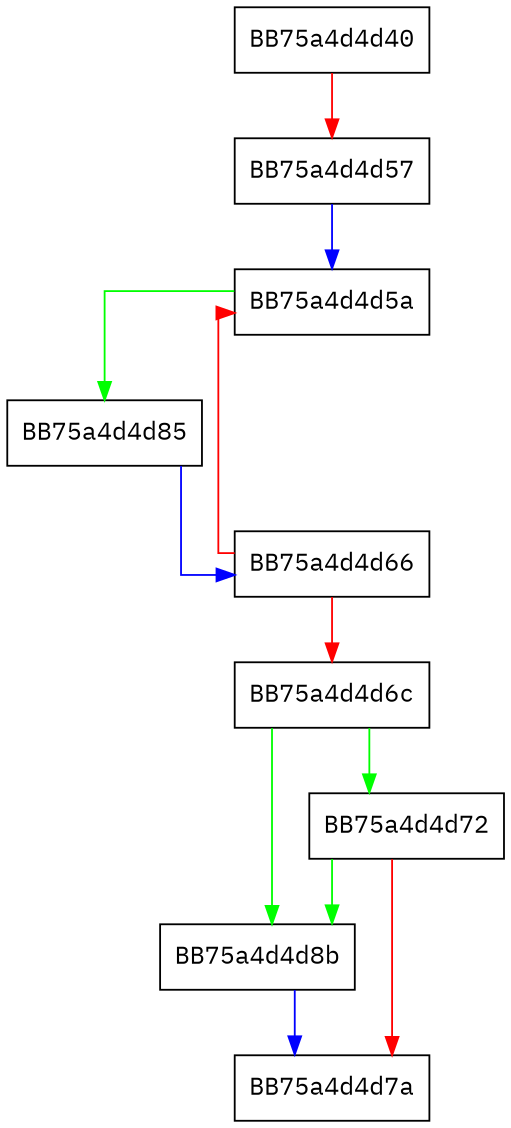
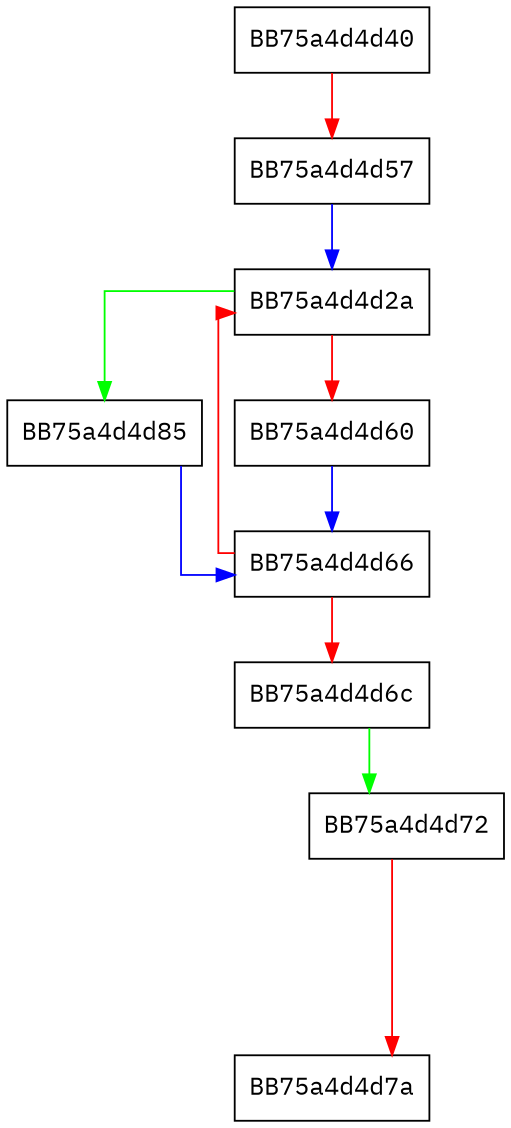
node "BB75a4d4d5a": label "BB75a4d4d5a" -> "BB75a4d4d2a"
node "BB75a4d4d60": added
node "BB75a4d4d8b": removed
